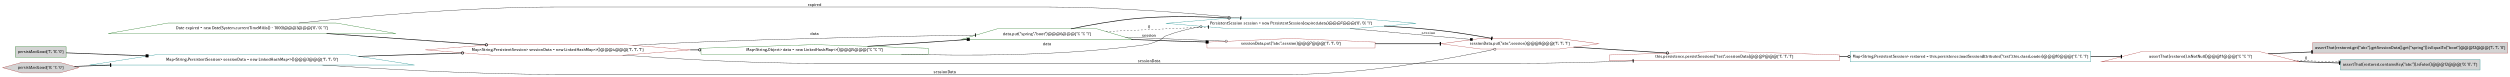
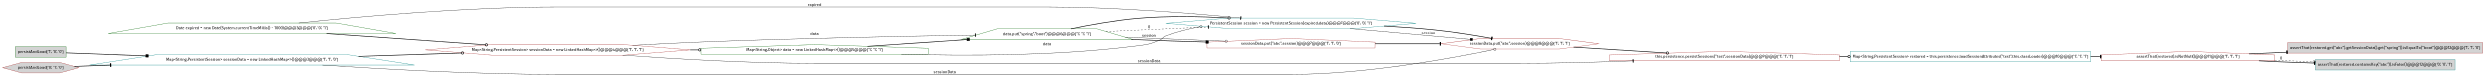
node "assertThat(restored).isNotNull()@@@11@@@['1', '1', '1']": shape trapezium -> house
